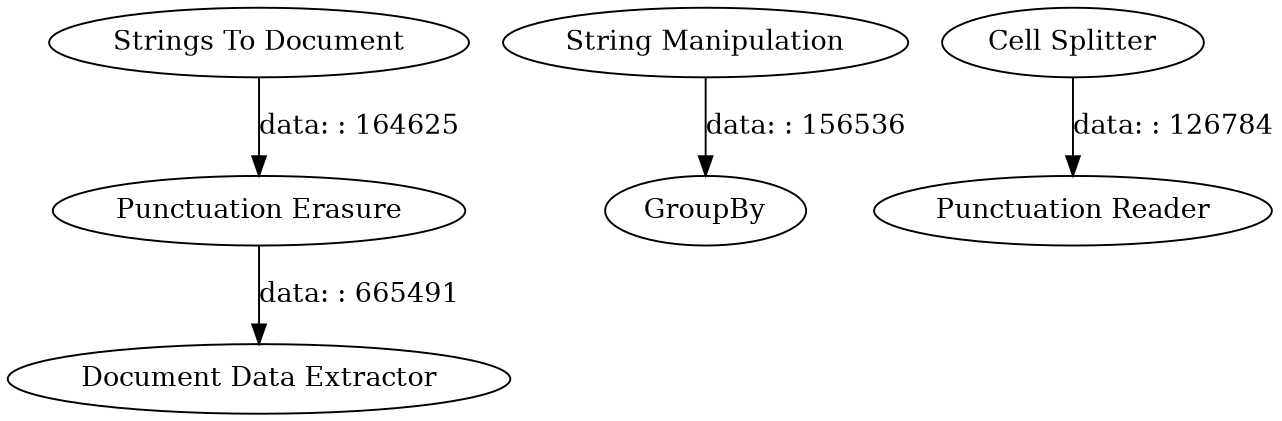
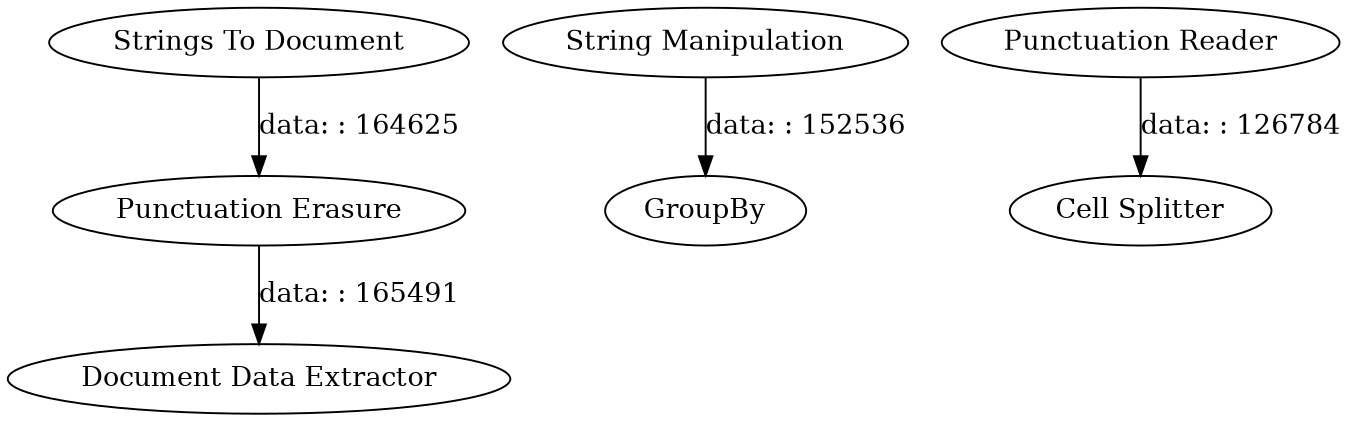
edge "Cell Splitter" -> "Punctuation Reader": reversed
edge "String Manipulation" -> "GroupBy": label "data: : 156536" -> "data: : 152536"
edge "Punctuation Erasure" -> "Document Data Extractor": label "data: : 665491" -> "data: : 165491"
